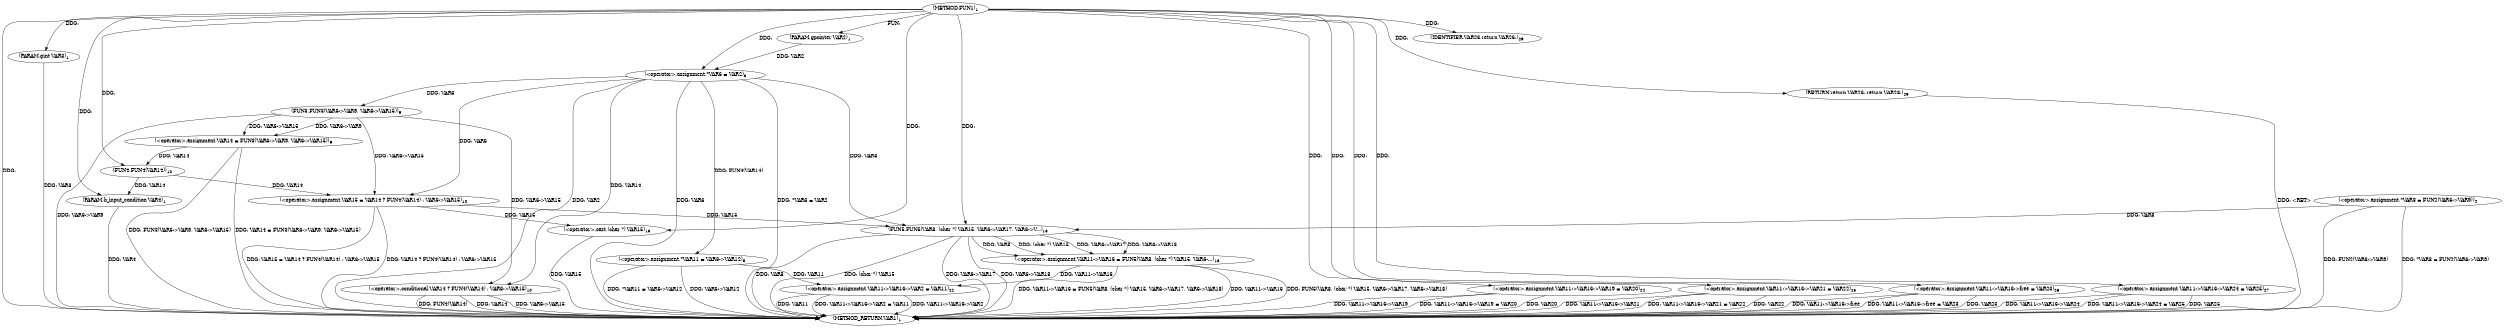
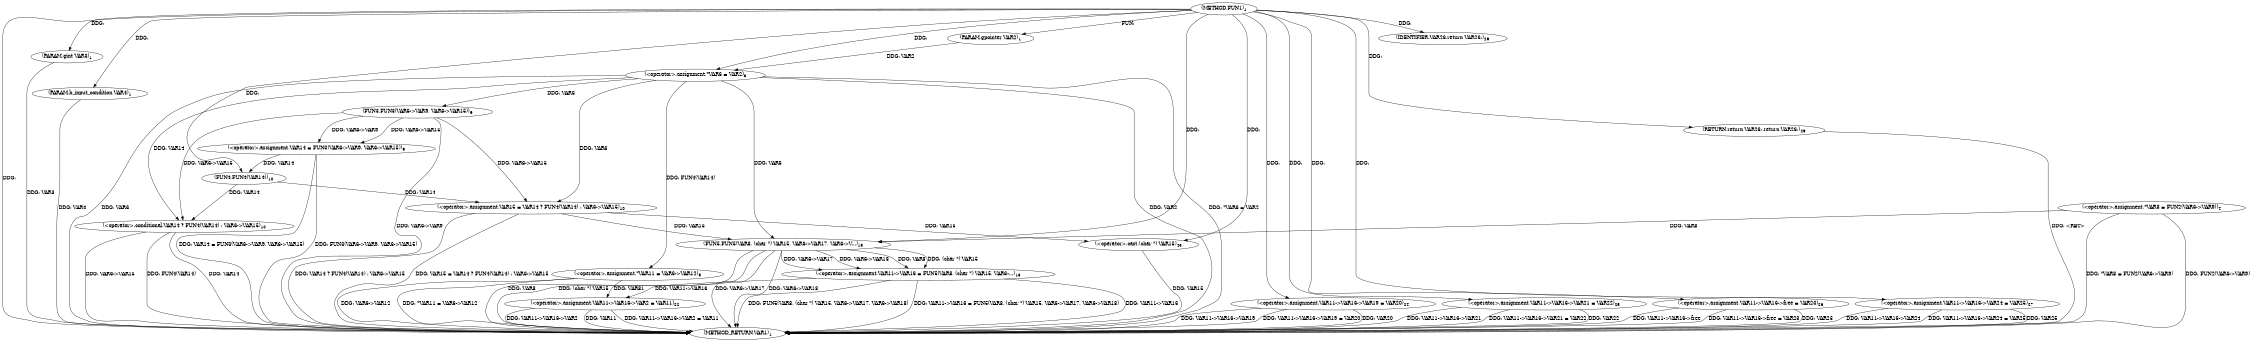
edge "(FUN4,FUN4(VAR14))" -> "(PARAM,b_input_condition VAR4)": now "(FUN4,FUN4(VAR14))" -> "(<operator>.conditional,VAR14 ? FUN4(VAR14) : VAR6->VAR15)"
node "(<operator>.cast,(char *) VAR15)": text "13" -> "43"
edge "(<operator>.assignment,*VAR11 = VAR6->VAR12)" -> "(<operator>.assignment,VAR11->VAR16->VAR2 = VAR11)": label "DDG: VAR11" -> "DDG: VAR81"
